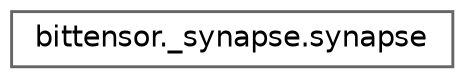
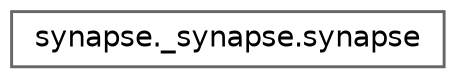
node "bittensor._synapse.synapse": label "bittensor._synapse.synapse" -> "synapse._synapse.synapse"
